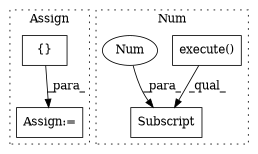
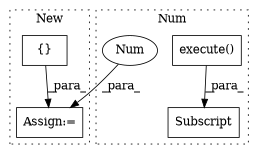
cluster "Assign": label "Assign" -> "New"
edge "Num" -> "Subscript": now "Num" -> "Assign:="
edge "execute()" -> "Subscript": label "_qual_" -> "_para_"
